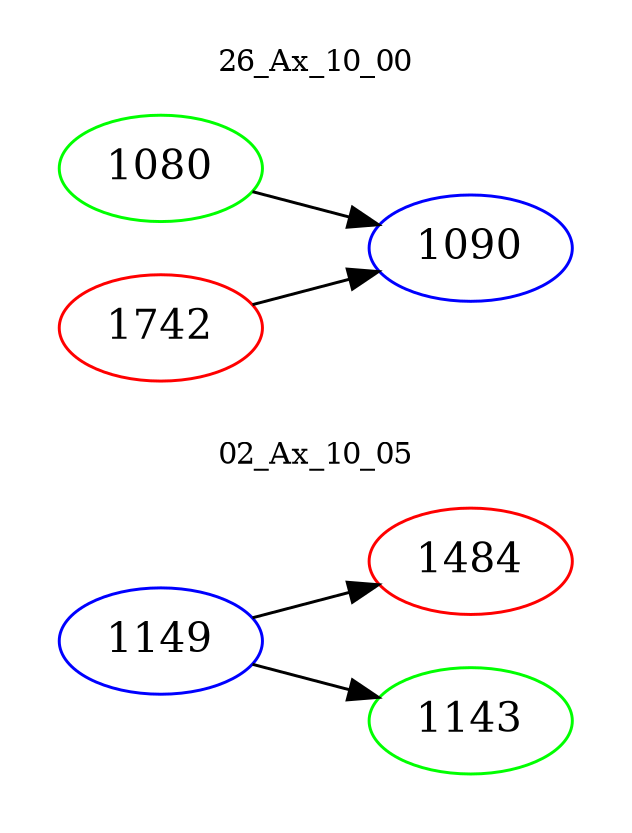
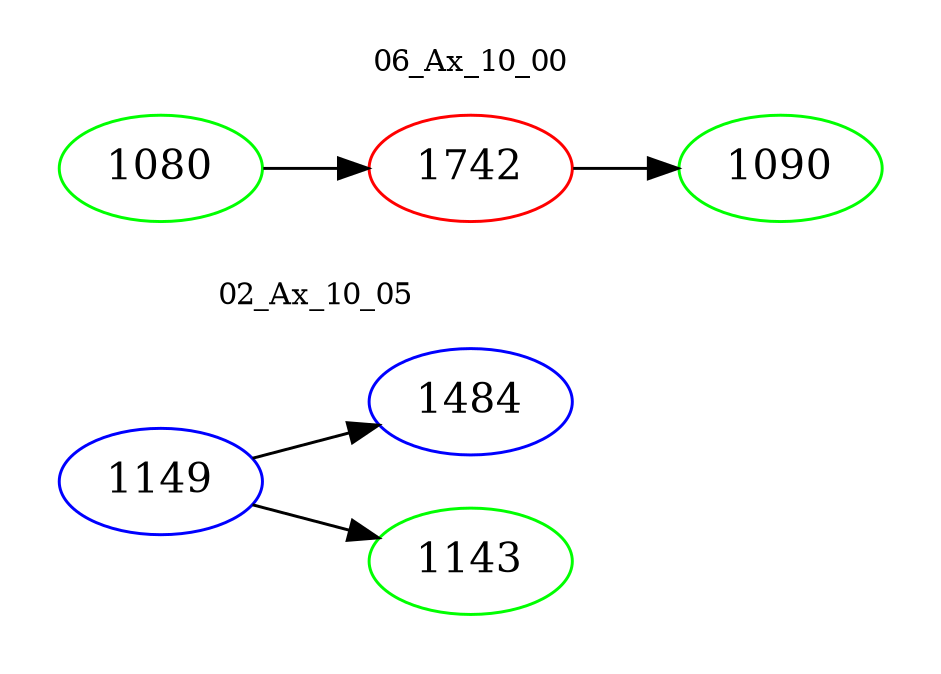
cluster "26_Ax_10_00": label "26_Ax_10_00" -> "06_Ax_10_00"
edge "1080" -> "1090": now "1080" -> "1742"
node "1090": color blue -> green
node "1484": color red -> blue
